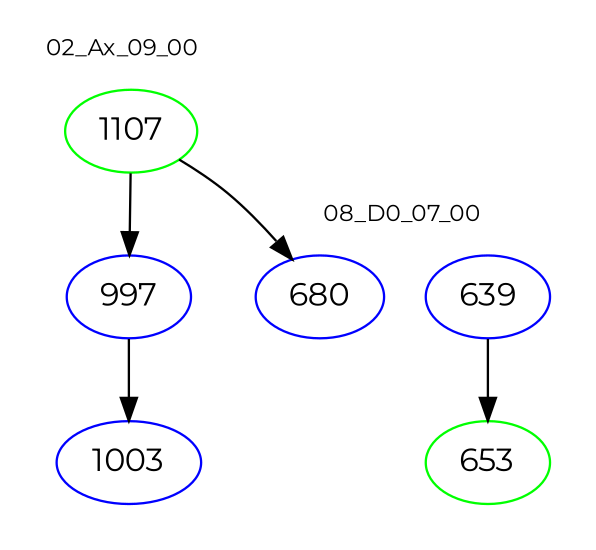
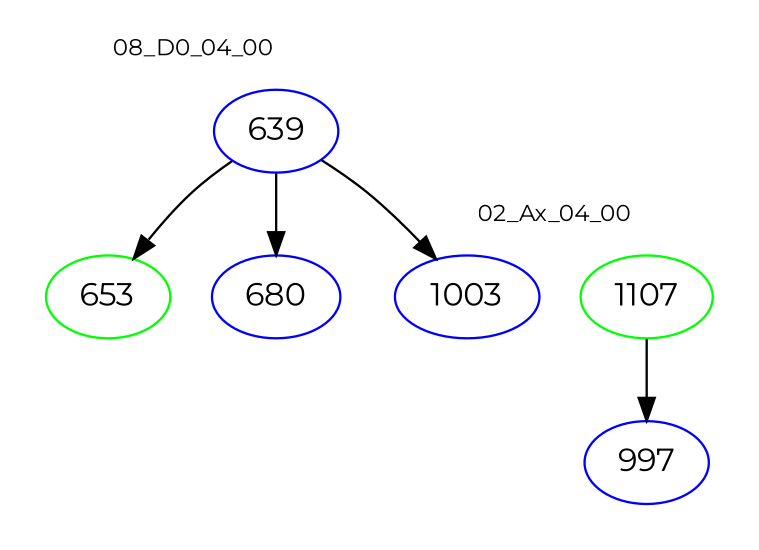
cluster "02_Ax_09_00": label "02_Ax_09_00" -> "02_Ax_04_00"
cluster "08_D0_07_00": label "08_D0_07_00" -> "08_D0_04_00"
edge "1107" -> "680": now "639" -> "680"
edge "997" -> "1003": now "639" -> "1003"
